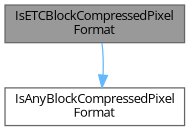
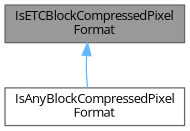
edge "IsETCBlockCompressedPixel Format" -> "IsAnyBlockCompressedPixel Format": reversed
